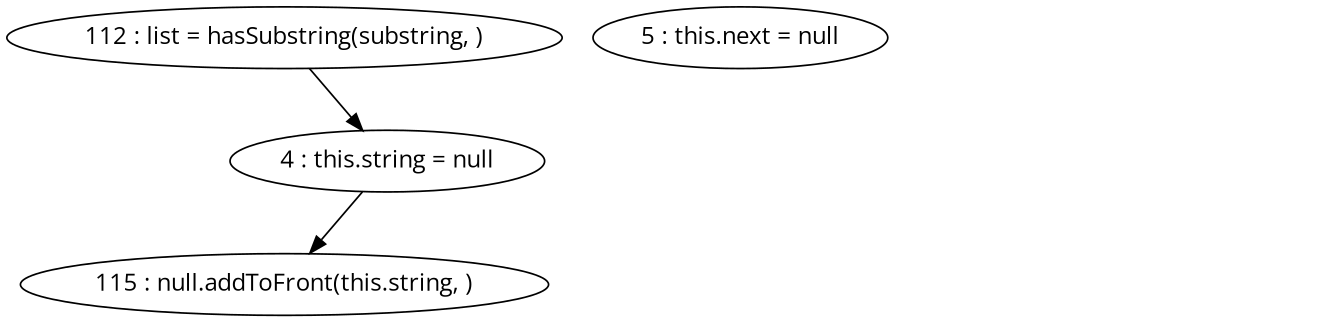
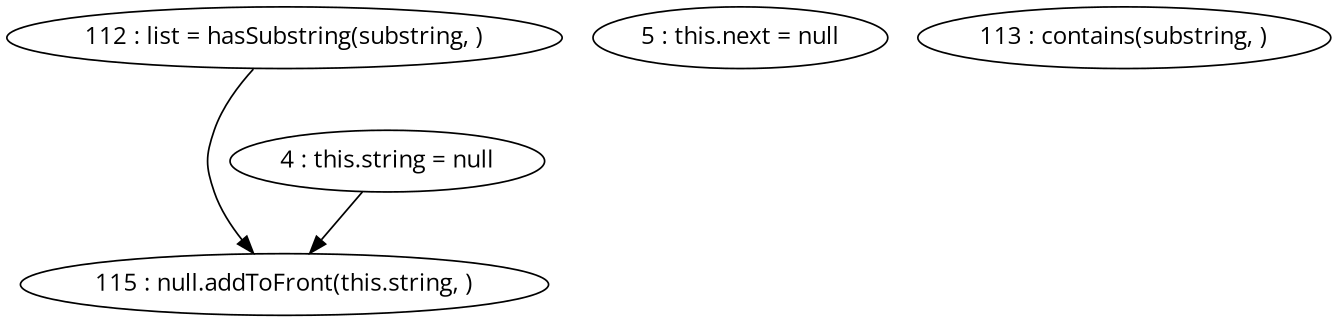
node "113 : contains(substring, )": added
edge "112 : list = hasSubstring(substring, )" -> "4 : this.string = null": now "112 : list = hasSubstring(substring, )" -> "115 : null.addToFront(this.string, )"
